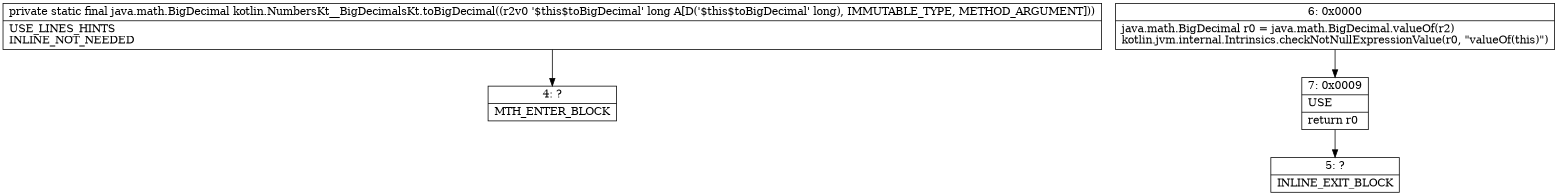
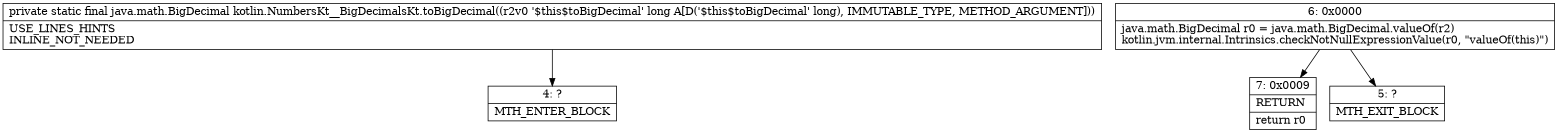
node "7: 0x0009": text "USE" -> "RETURN"
edge "7: 0x0009" -> "5: ?": now "6: 0x0000" -> "5: ?"
node "5: ?": text "INLINE_EXIT_BLOCK" -> "MTH_EXIT_BLOCK"
